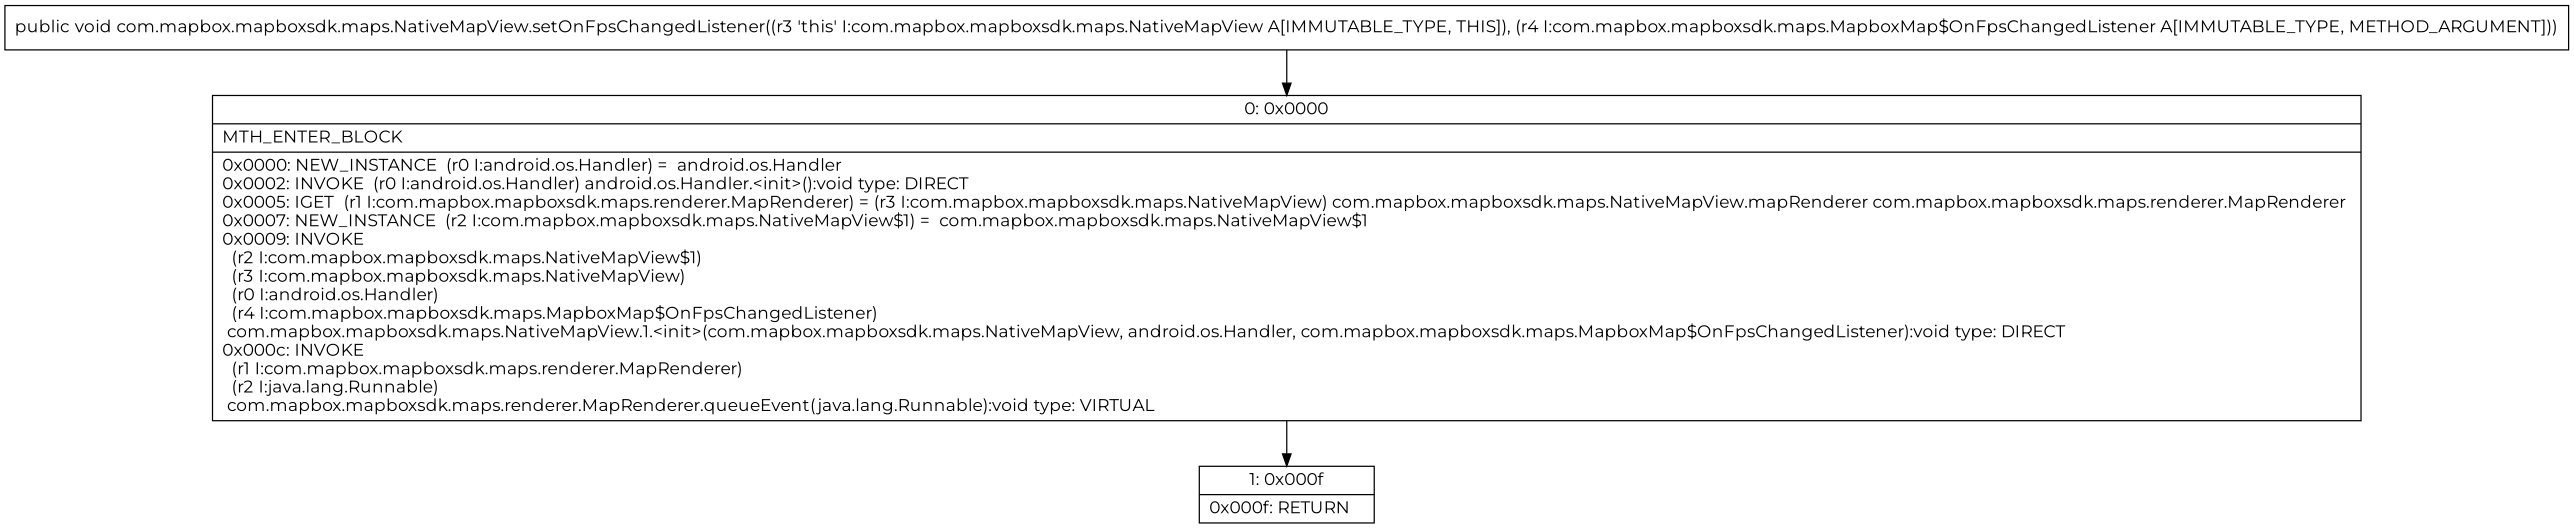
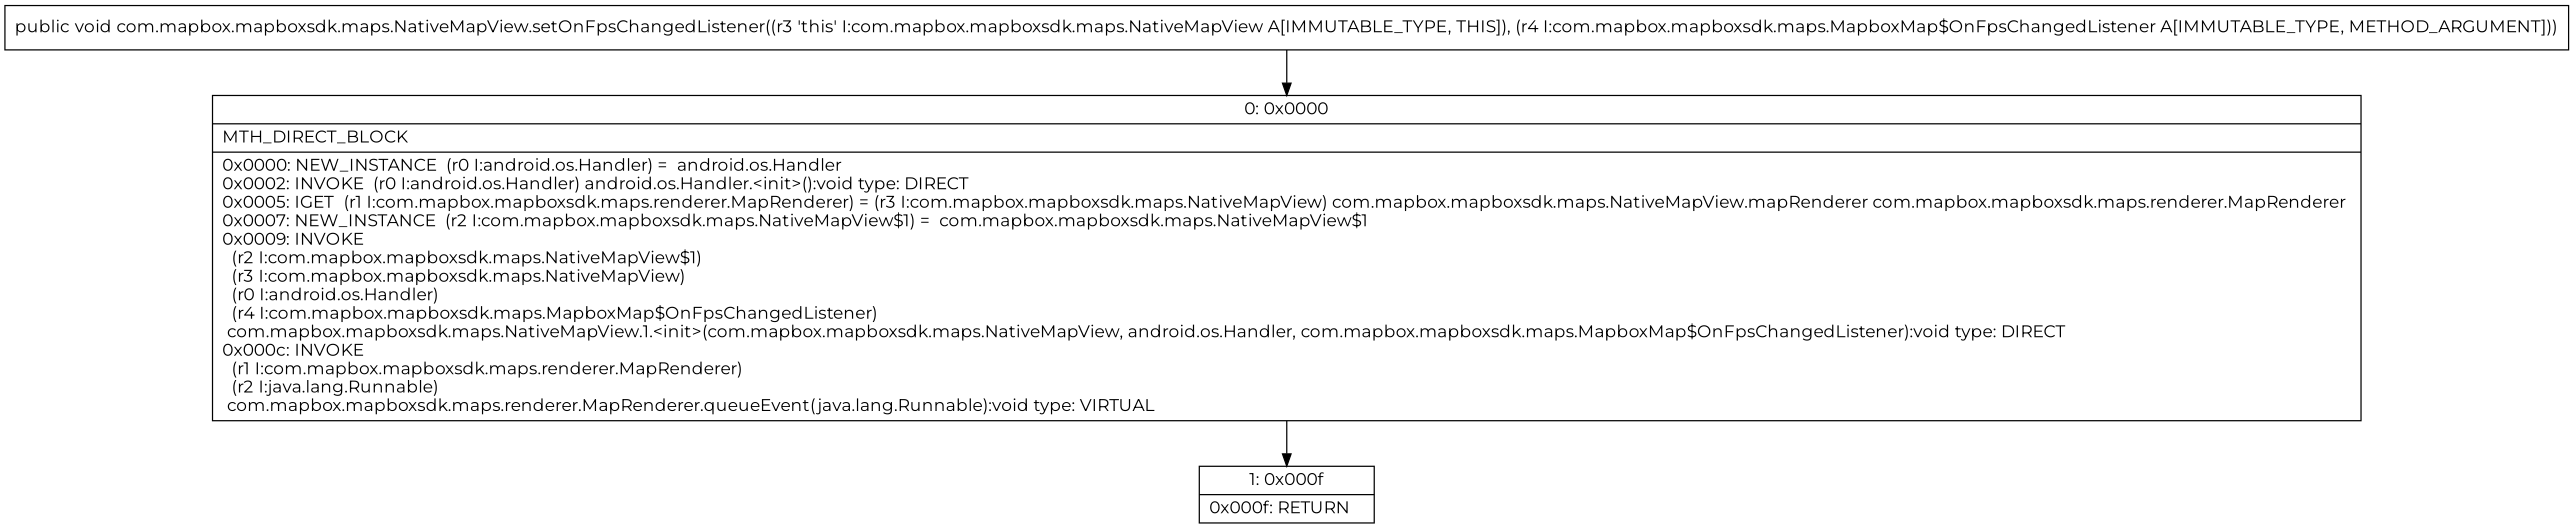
node "0: 0x0000": text "MTH_ENTER_BLOCK" -> "MTH_DIRECT_BLOCK"
